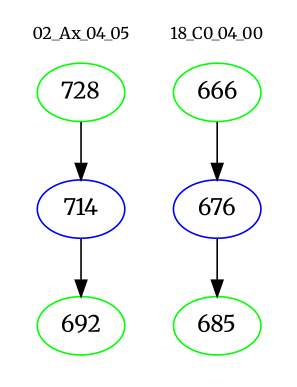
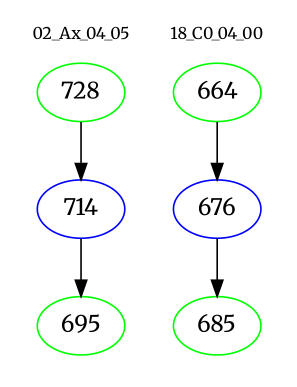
node "666": label "666" -> "664"
node "692": label "692" -> "695"
